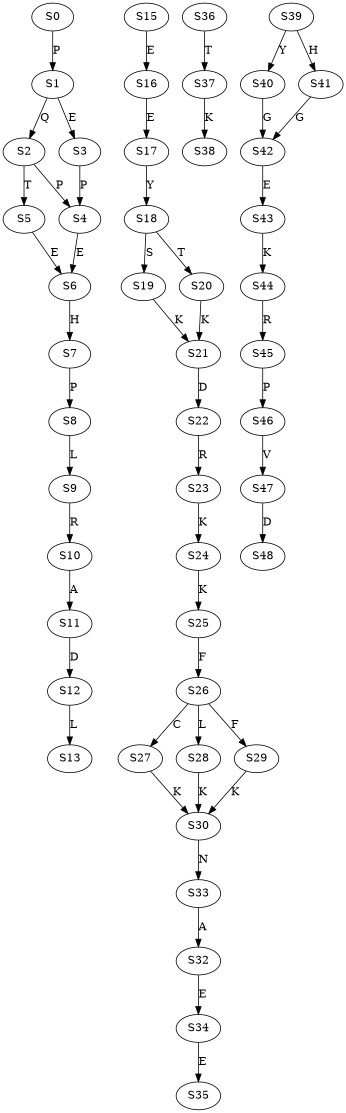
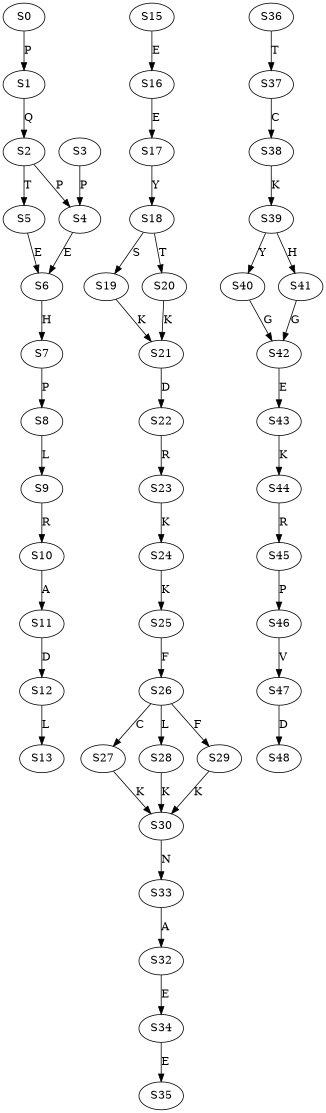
edge "S1" -> "S3": removed, label "E"
edge "S37" -> "S38": label "K" -> "C"
edge "S38" -> "S39": added, label "K"
